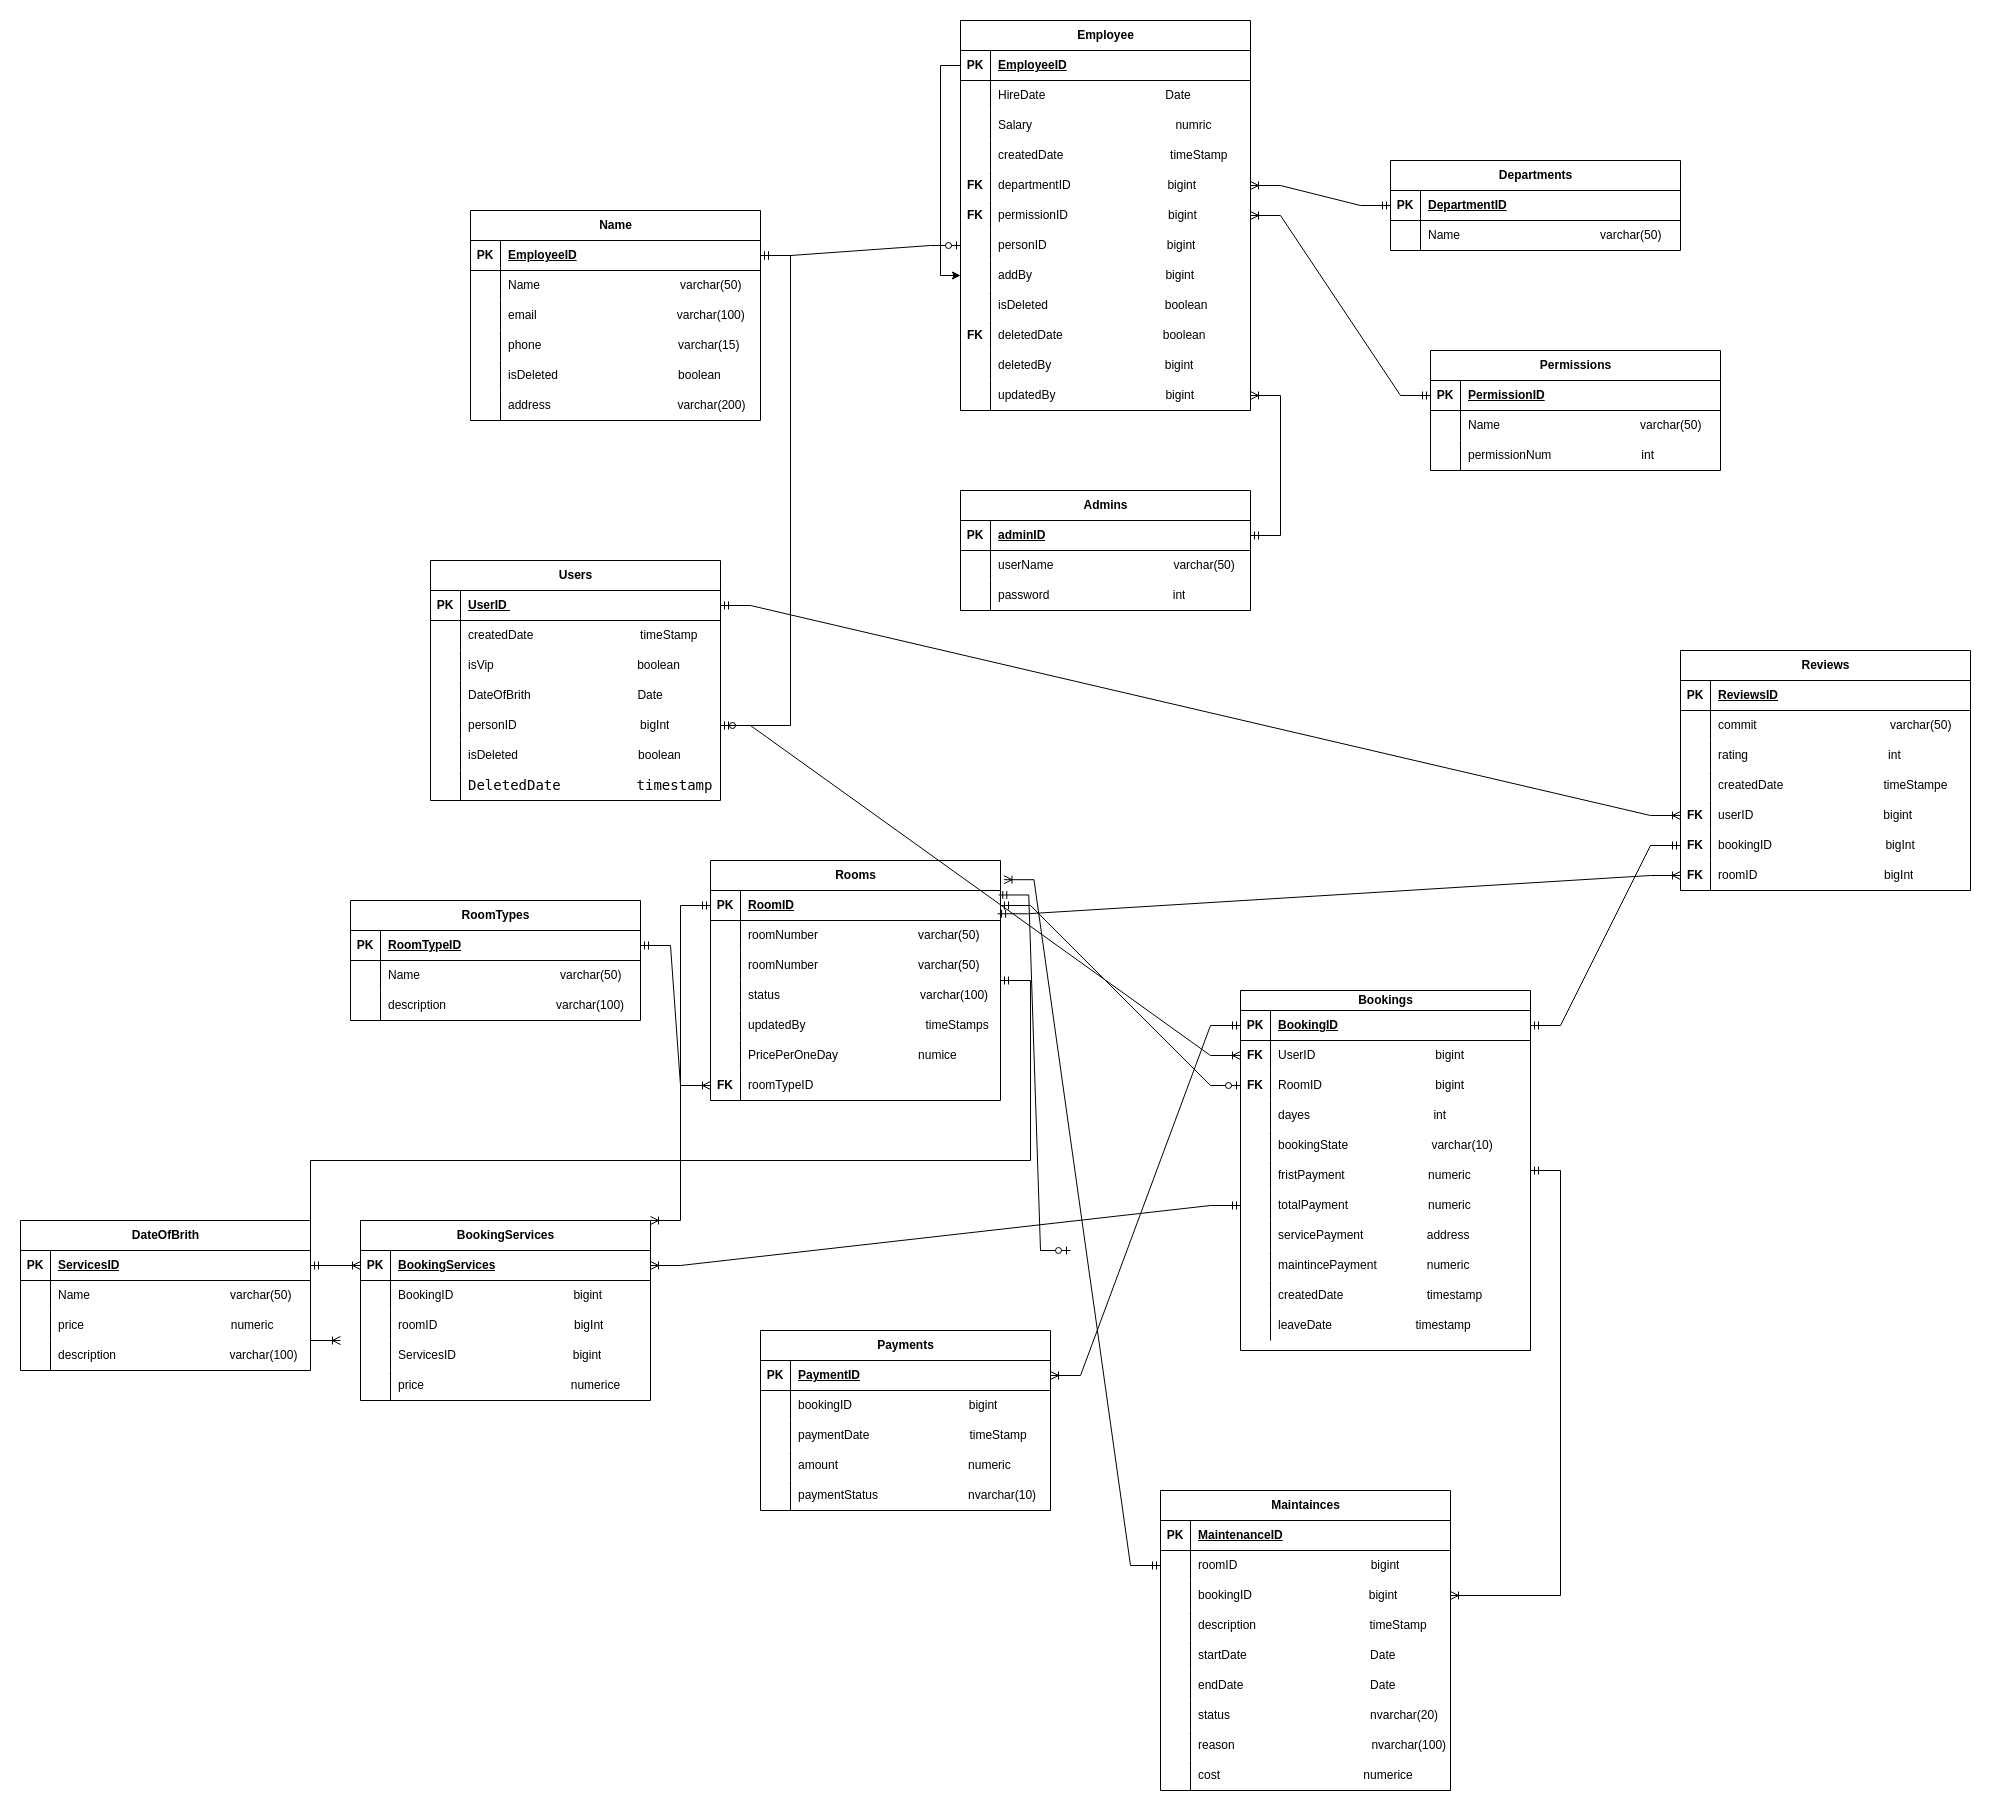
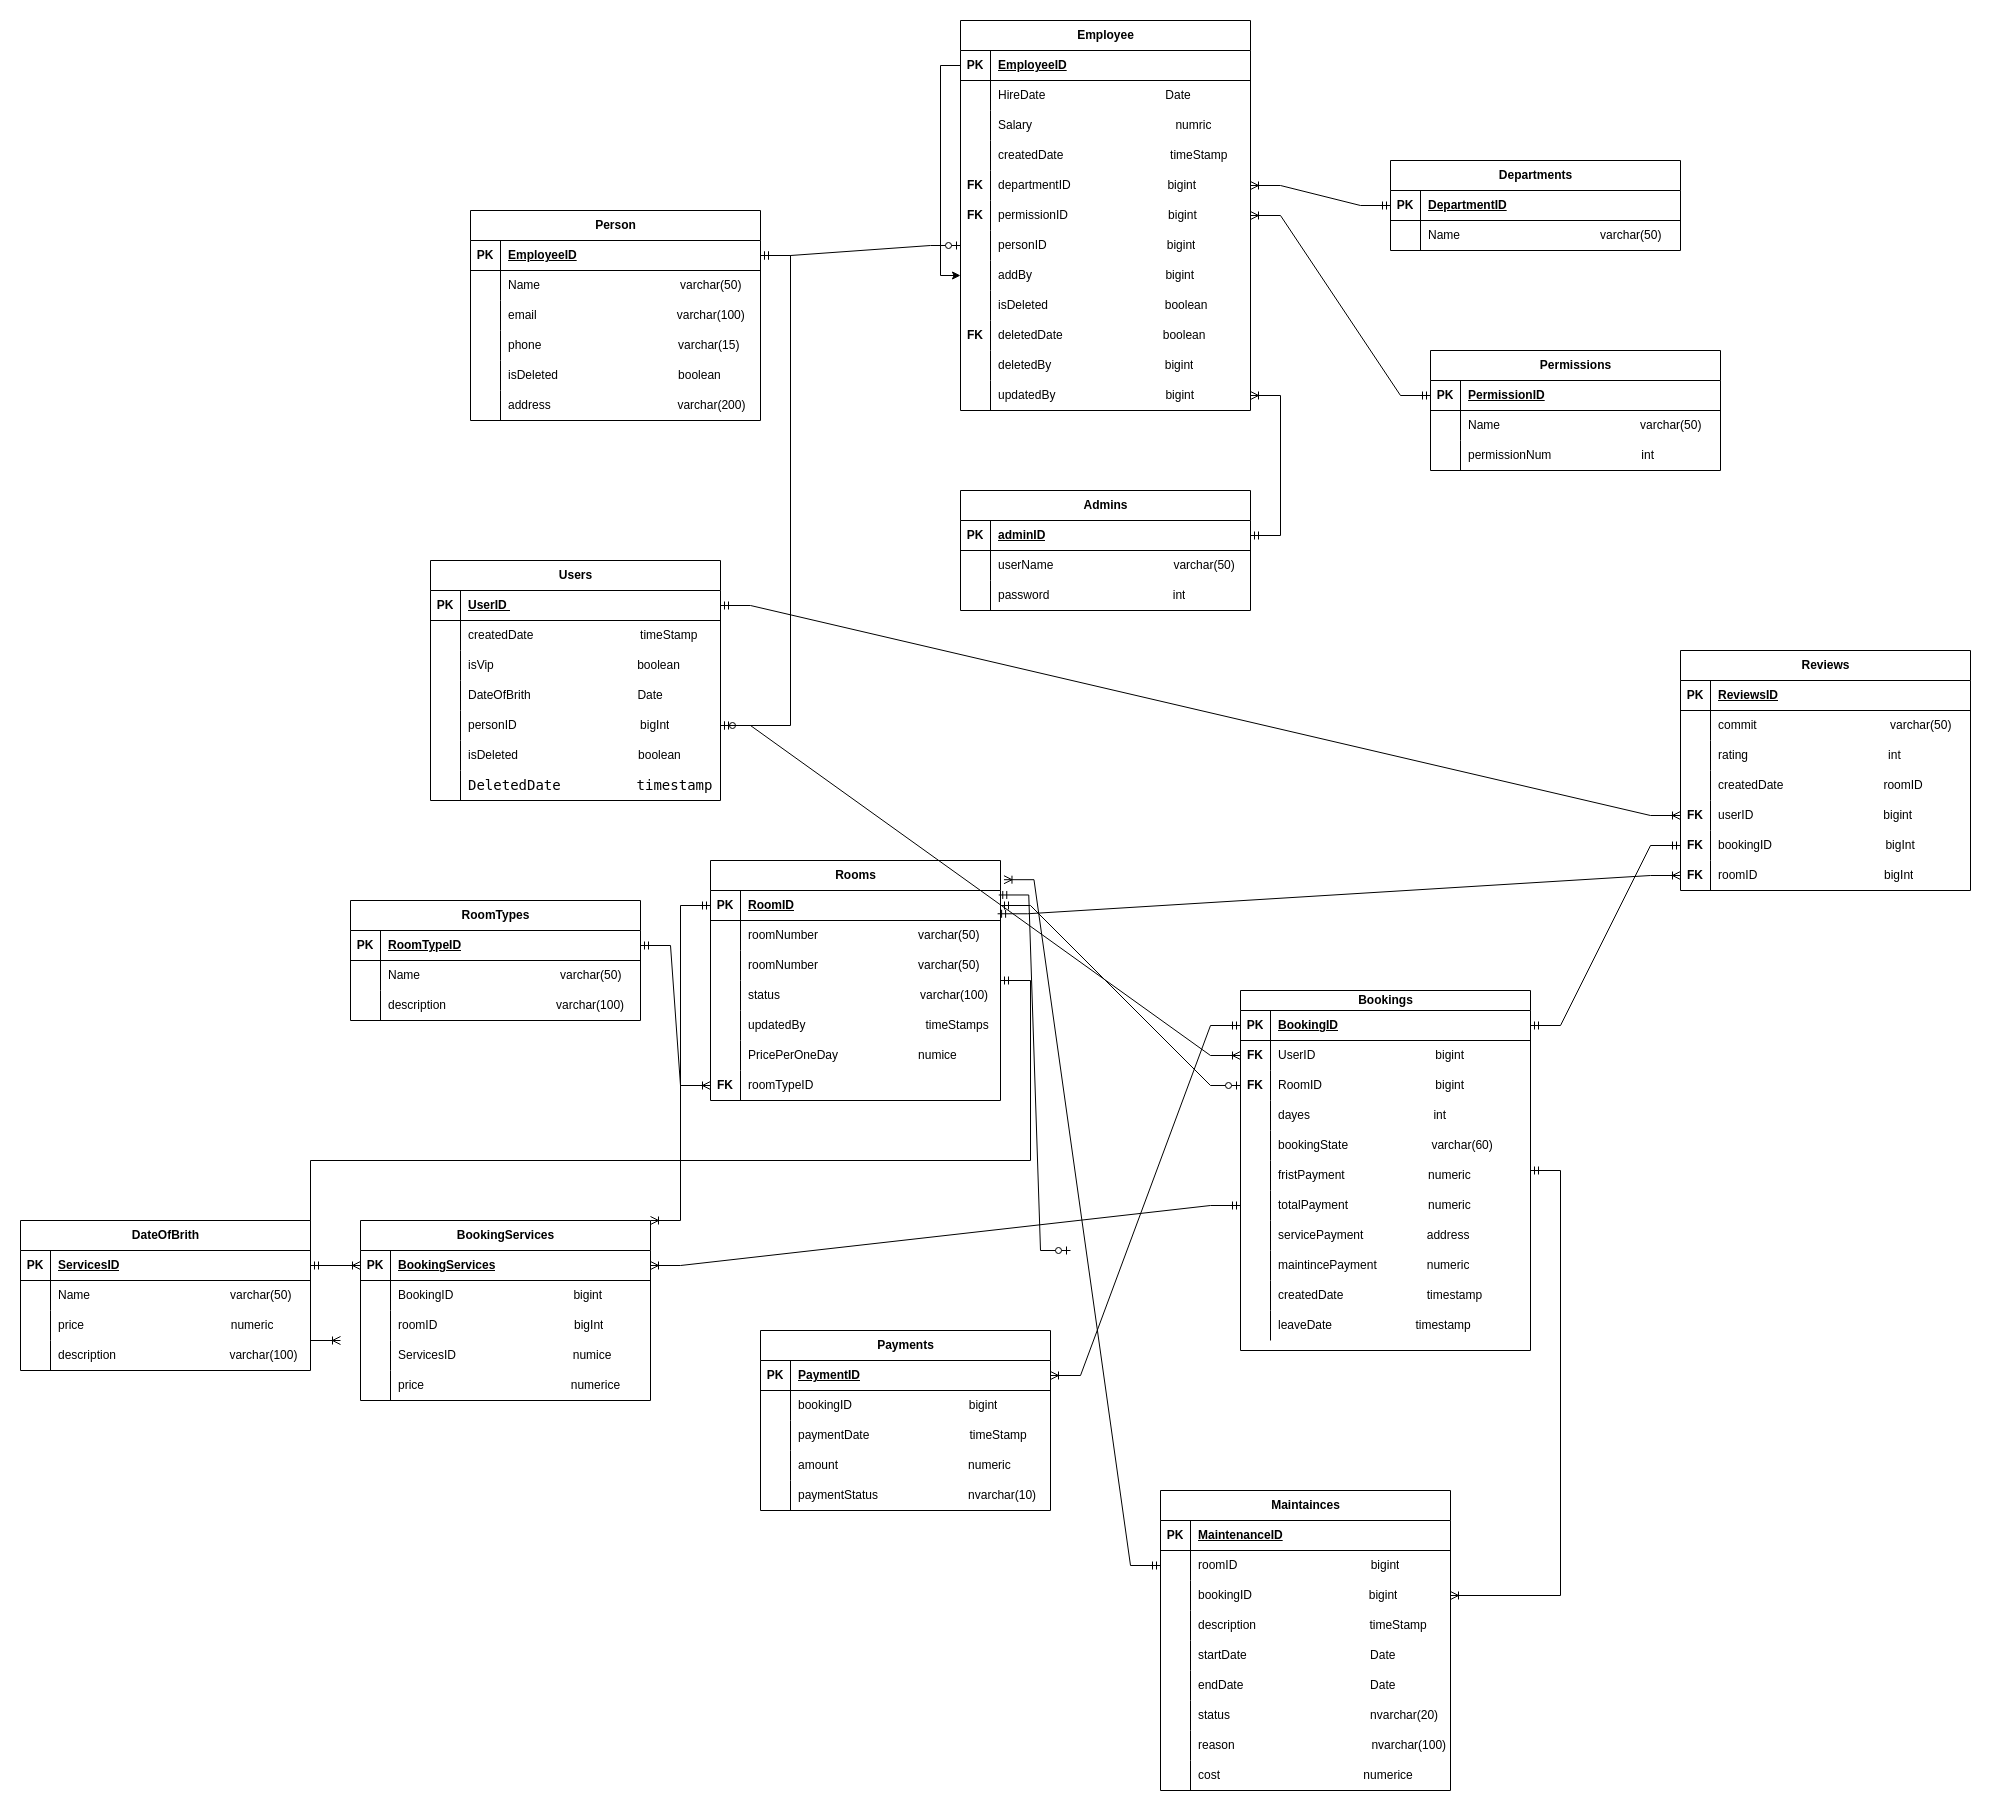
node "Name": label "Name" -> "Person"
node "createdDate timeStampe": label "createdDate timeStampe" -> "createdDate roomID"
node "bookingState varchar(10)": label "bookingState varchar(10)" -> "bookingState varchar(60)"
node "ServicesID bigint": label "ServicesID bigint" -> "ServicesID numice"
